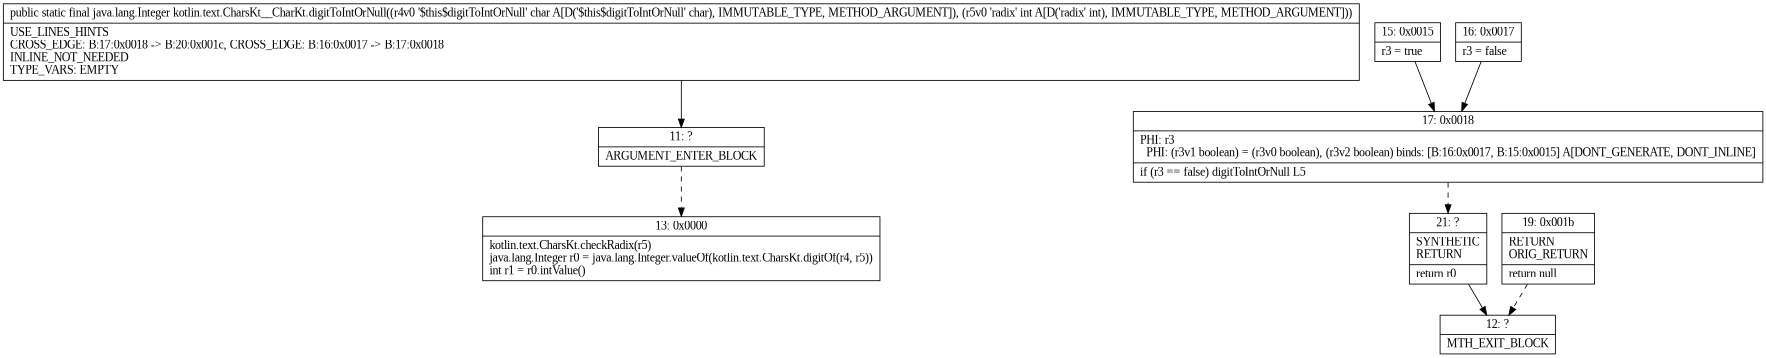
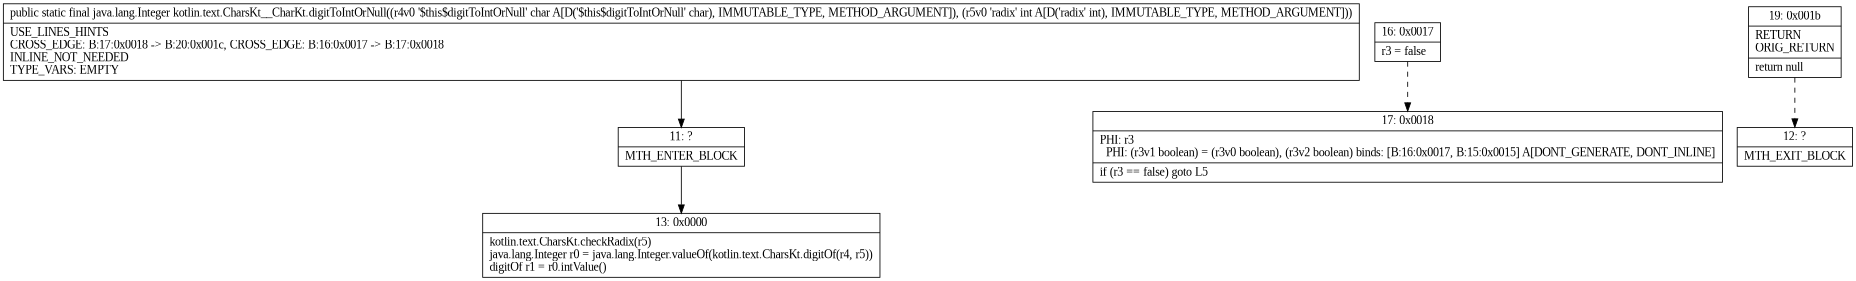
node "15: 0x0015": removed
edge "16: 0x0017" -> "17: 0x0018": style solid -> dashed
node "11: ?": text "ARGUMENT_ENTER_BLOCK" -> "MTH_ENTER_BLOCK"
node "17: 0x0018": text "if (r3 == false) digitToIntOrNull L5" -> "if (r3 == false) goto L5"
edge "11: ?" -> "13: 0x0000": style dashed -> solid
node "21: ?": removed
node "13: 0x0000": text "int r1 = r0.intValue()" -> "digitOf r1 = r0.intValue()"
